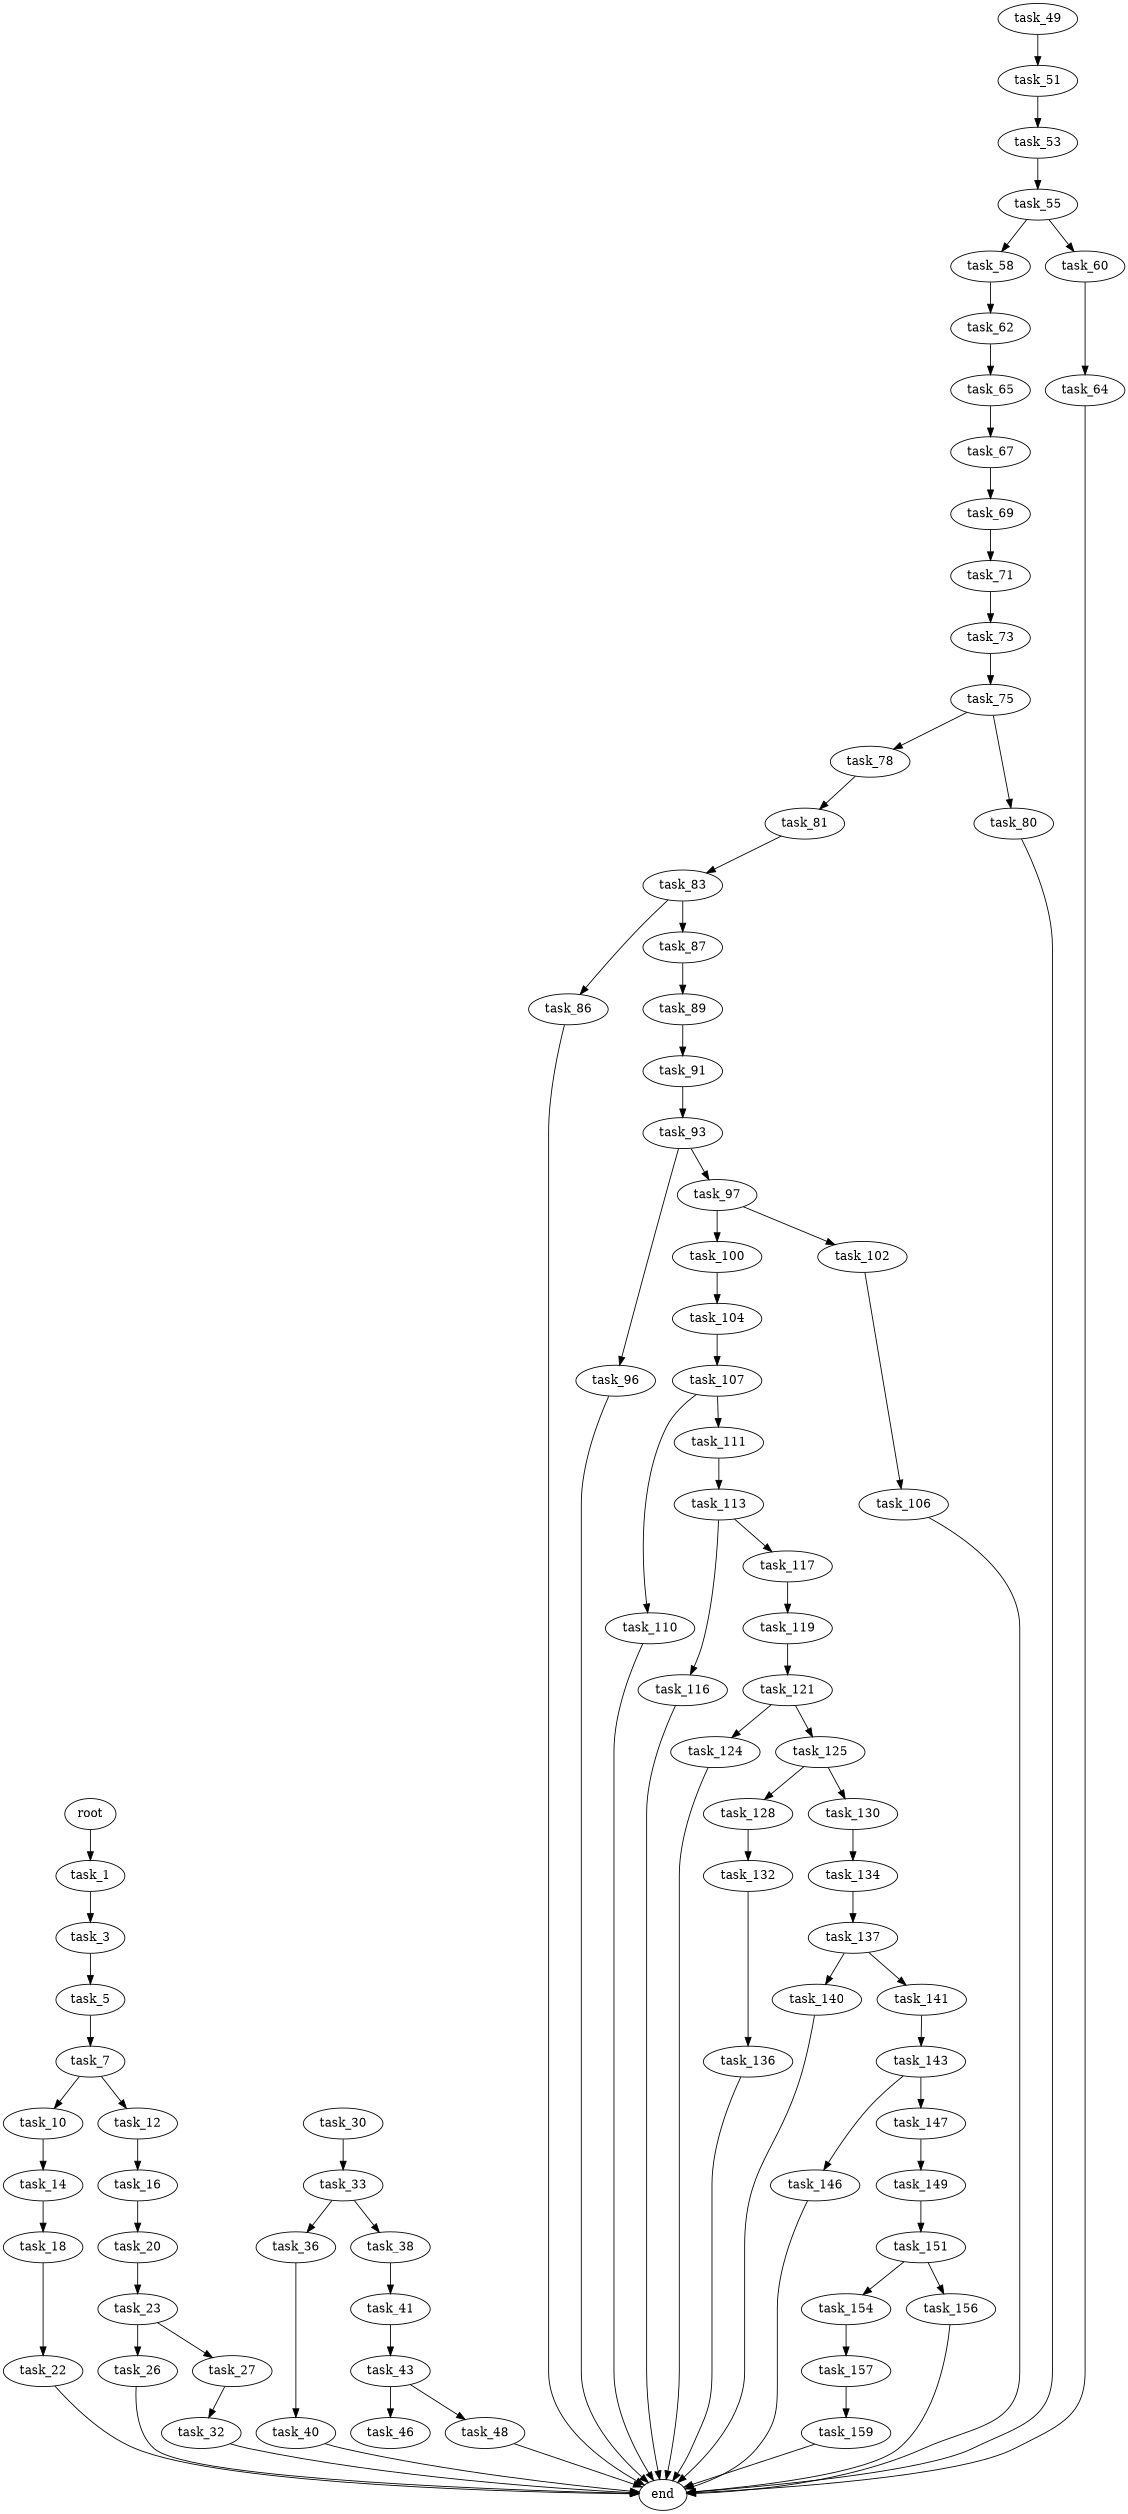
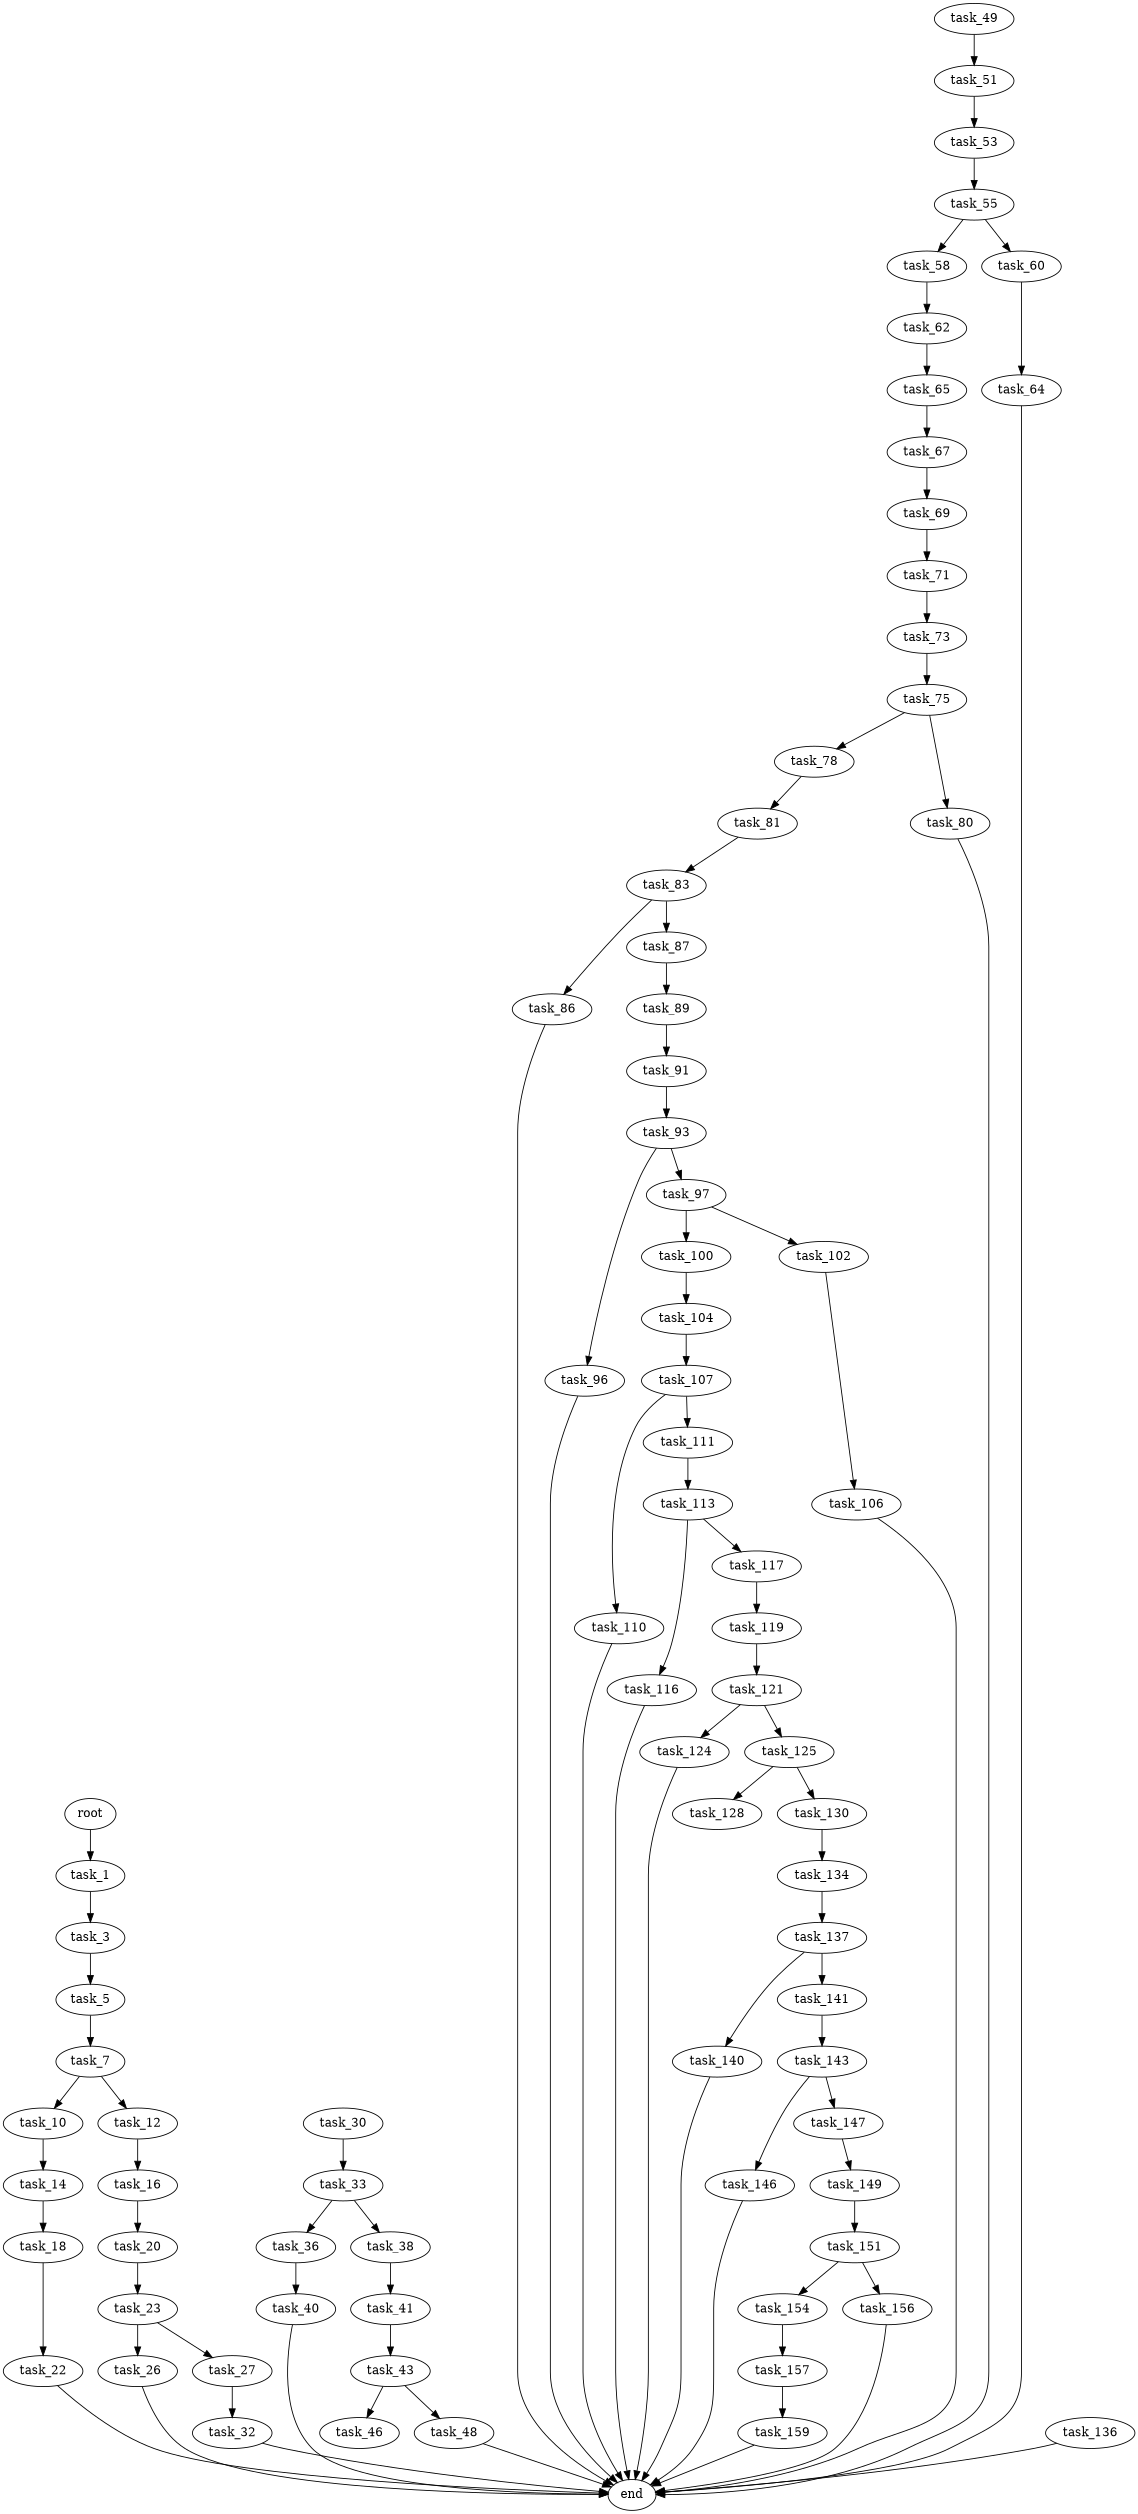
node "task_132": removed
